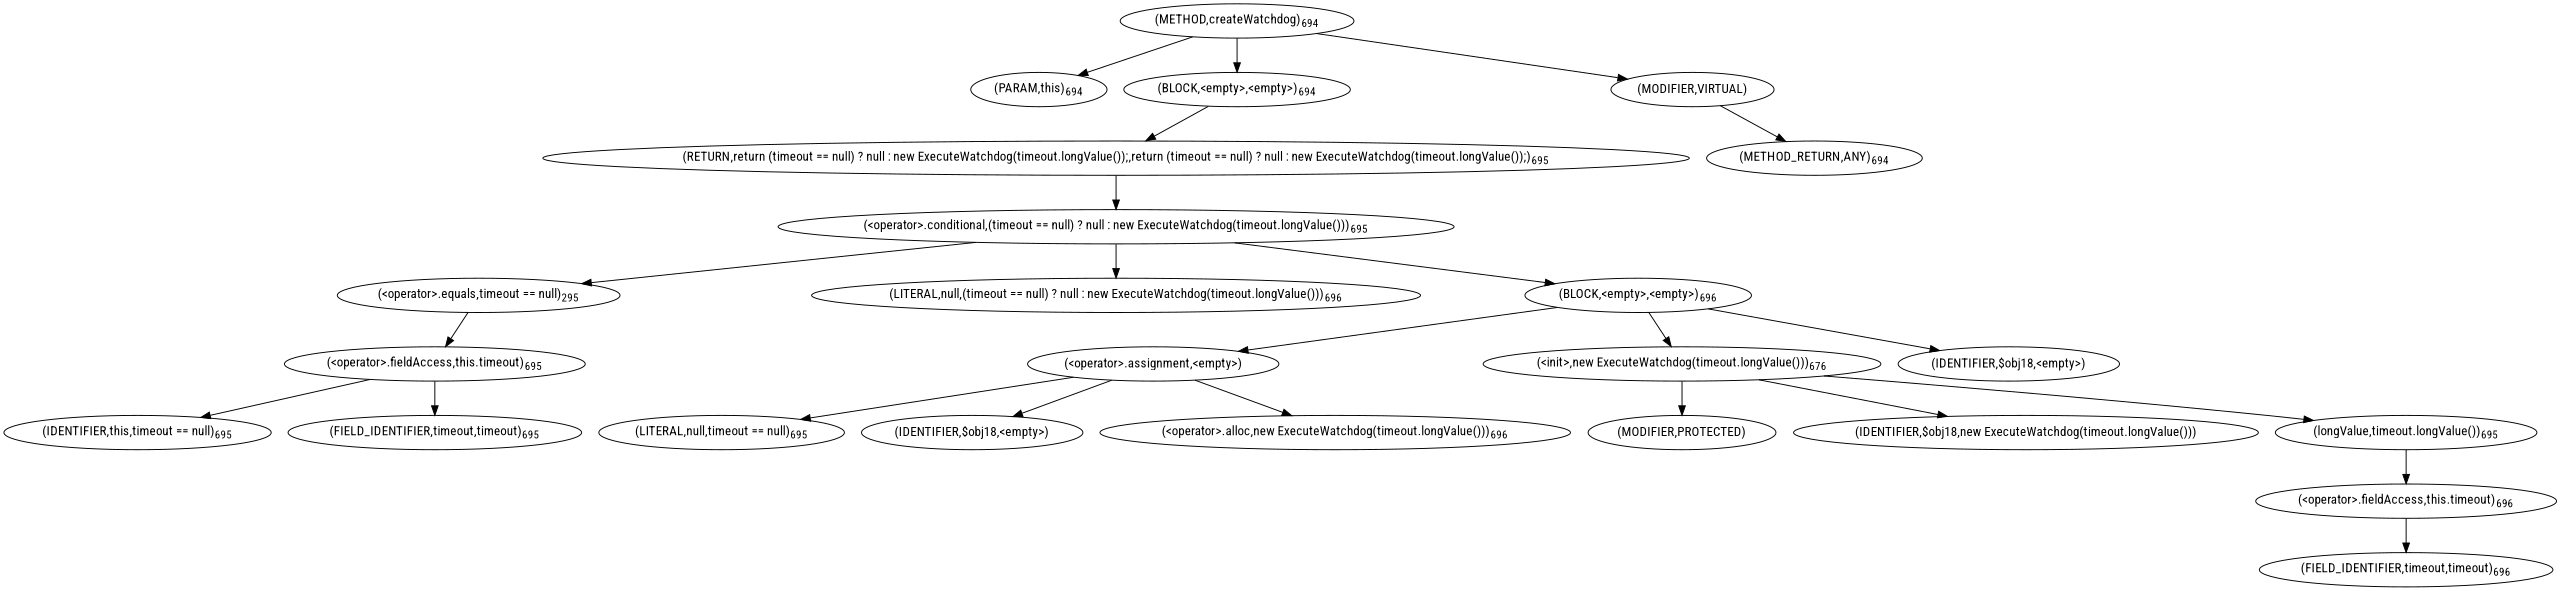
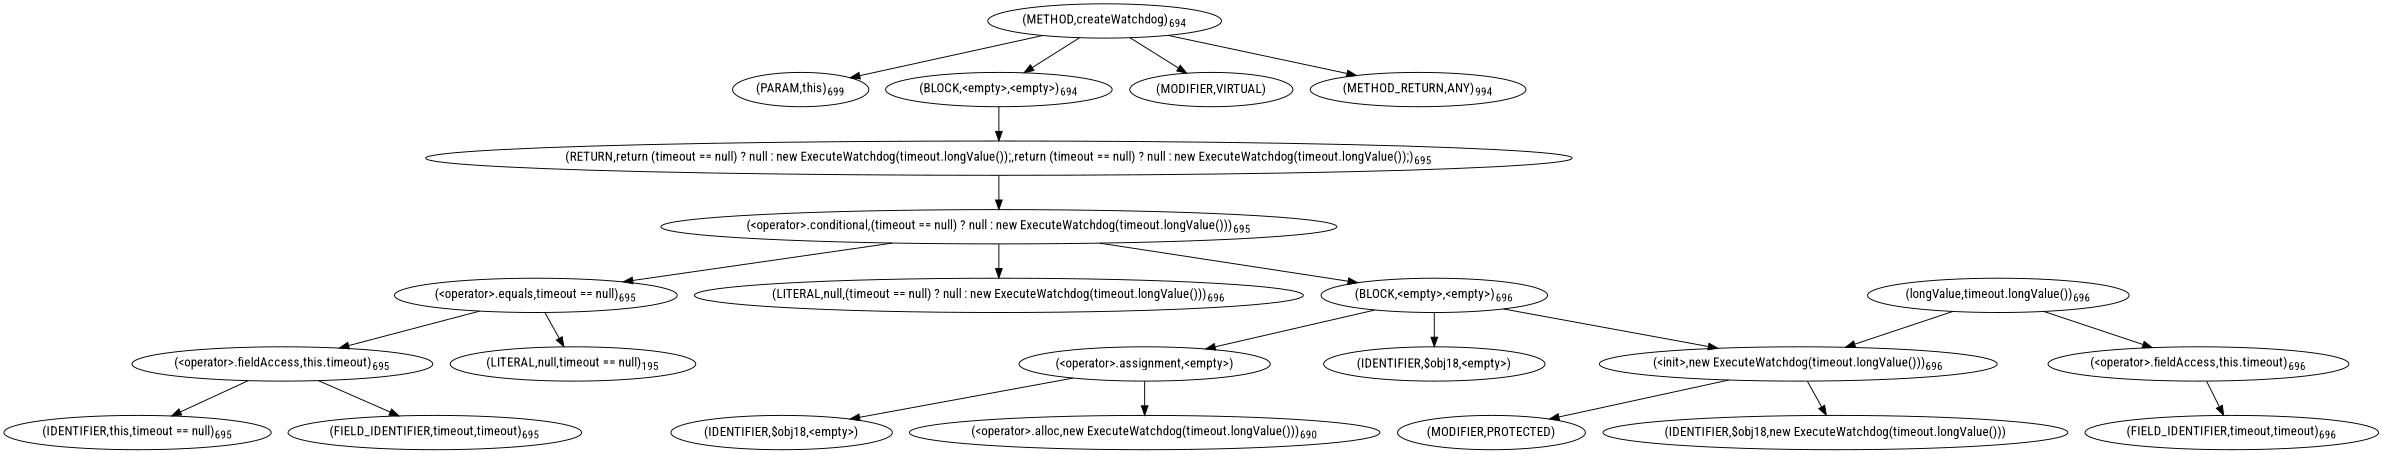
node "(PARAM,this)": text "694" -> "699"
edge "(MODIFIER,VIRTUAL)" -> "(METHOD_RETURN,ANY)": now "(METHOD,createWatchdog)" -> "(METHOD_RETURN,ANY)"
node "(METHOD_RETURN,ANY)": text "694" -> "994"
node "(<operator>.equals,timeout == null)": text "295" -> "695"
node "(<init>,new ExecuteWatchdog(timeout.longValue()))": text "676" -> "696"
edge "(<init>,new ExecuteWatchdog(timeout.longValue()))" -> "(longValue,timeout.longValue())": reversed
edge "(<operator>.assignment,<empty>)" -> "(LITERAL,null,timeout == null)": now "(<operator>.equals,timeout == null)" -> "(LITERAL,null,timeout == null)"
node "(LITERAL,null,timeout == null)": text "695" -> "195"
node "(<operator>.alloc,new ExecuteWatchdog(timeout.longValue()))": text "696" -> "690"
node "(longValue,timeout.longValue())": text "695" -> "696"
